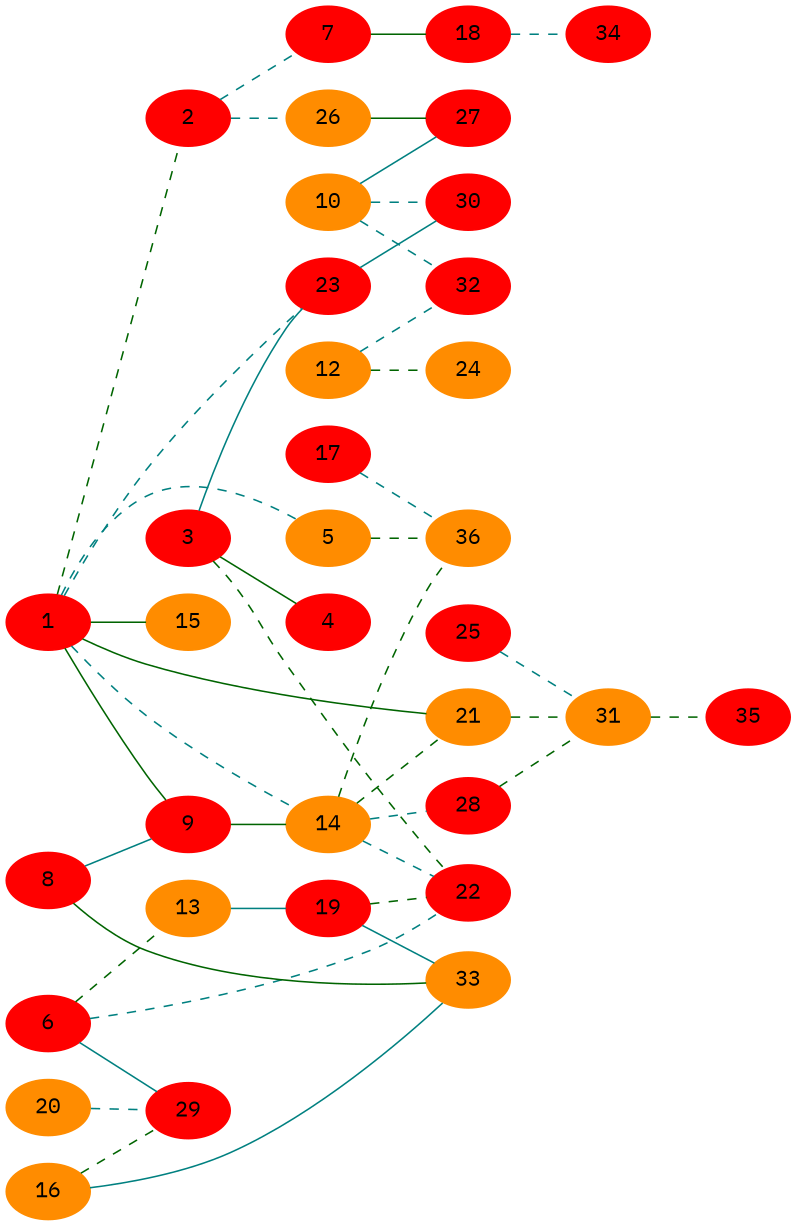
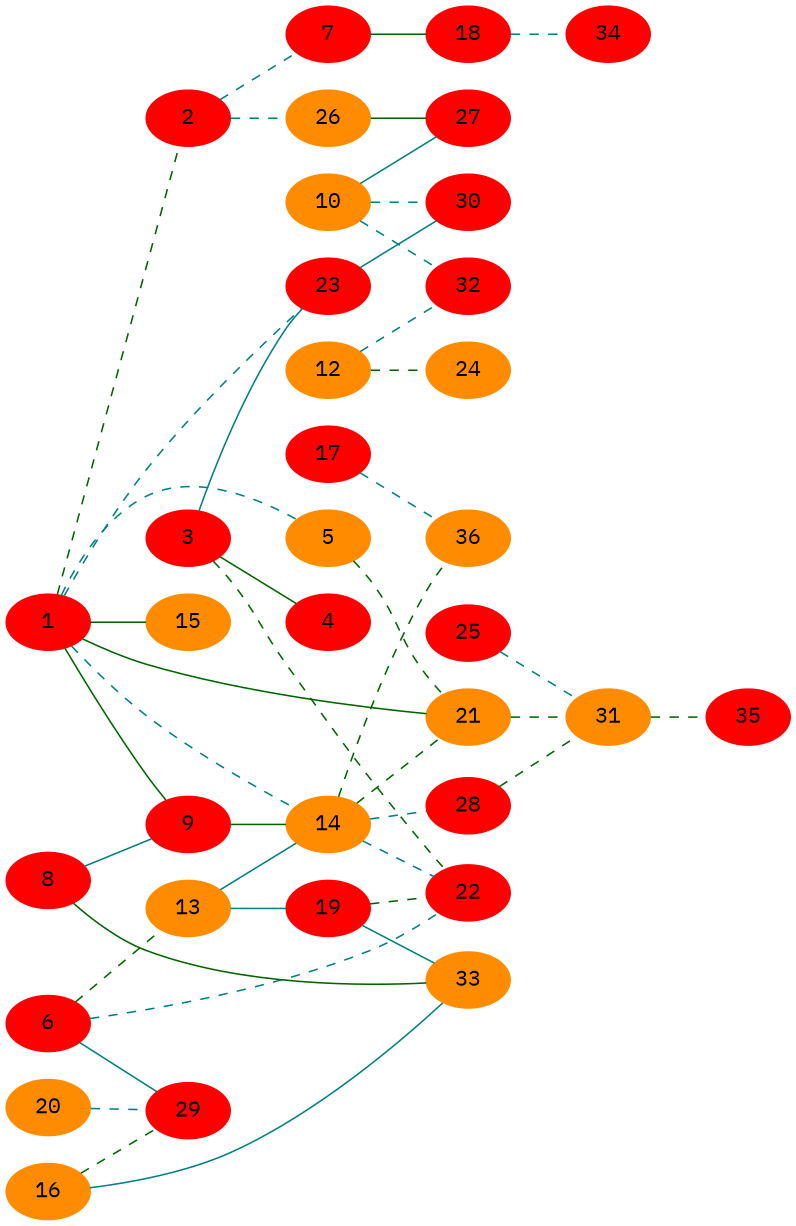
edge "5" -- "36": now "5" -- "21"
edge "14" -- "13": added
